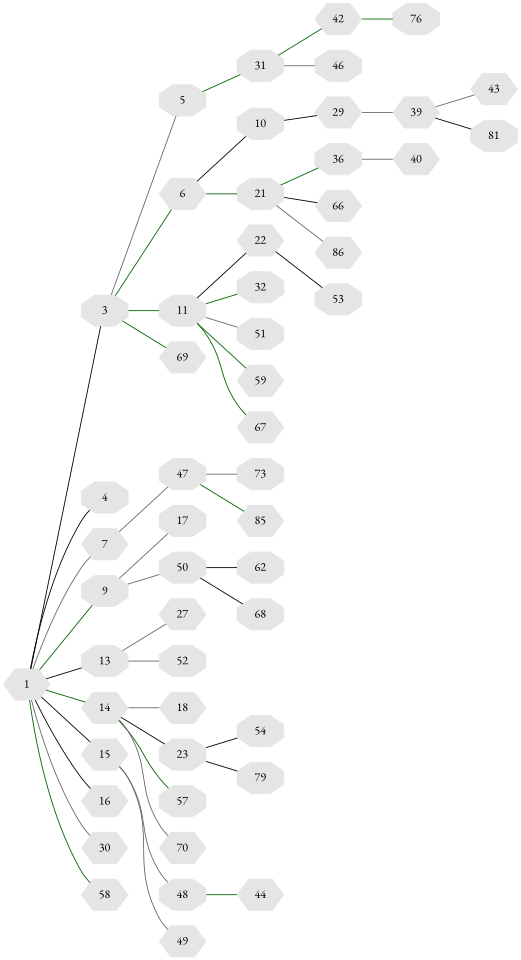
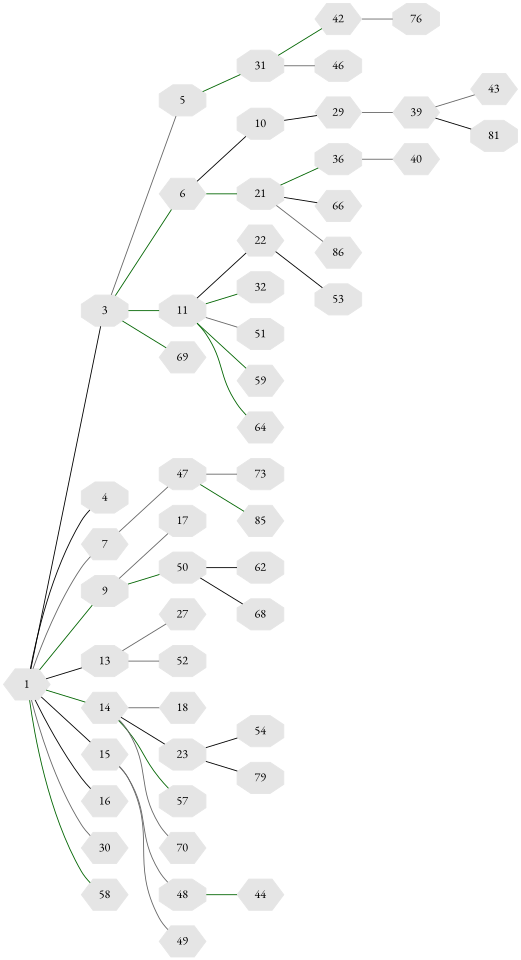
edge "42" -- "76": color darkgreen -> gray40
node "67": label "67" -> "64"
edge "50" -- "9": color gray40 -> darkgreen
